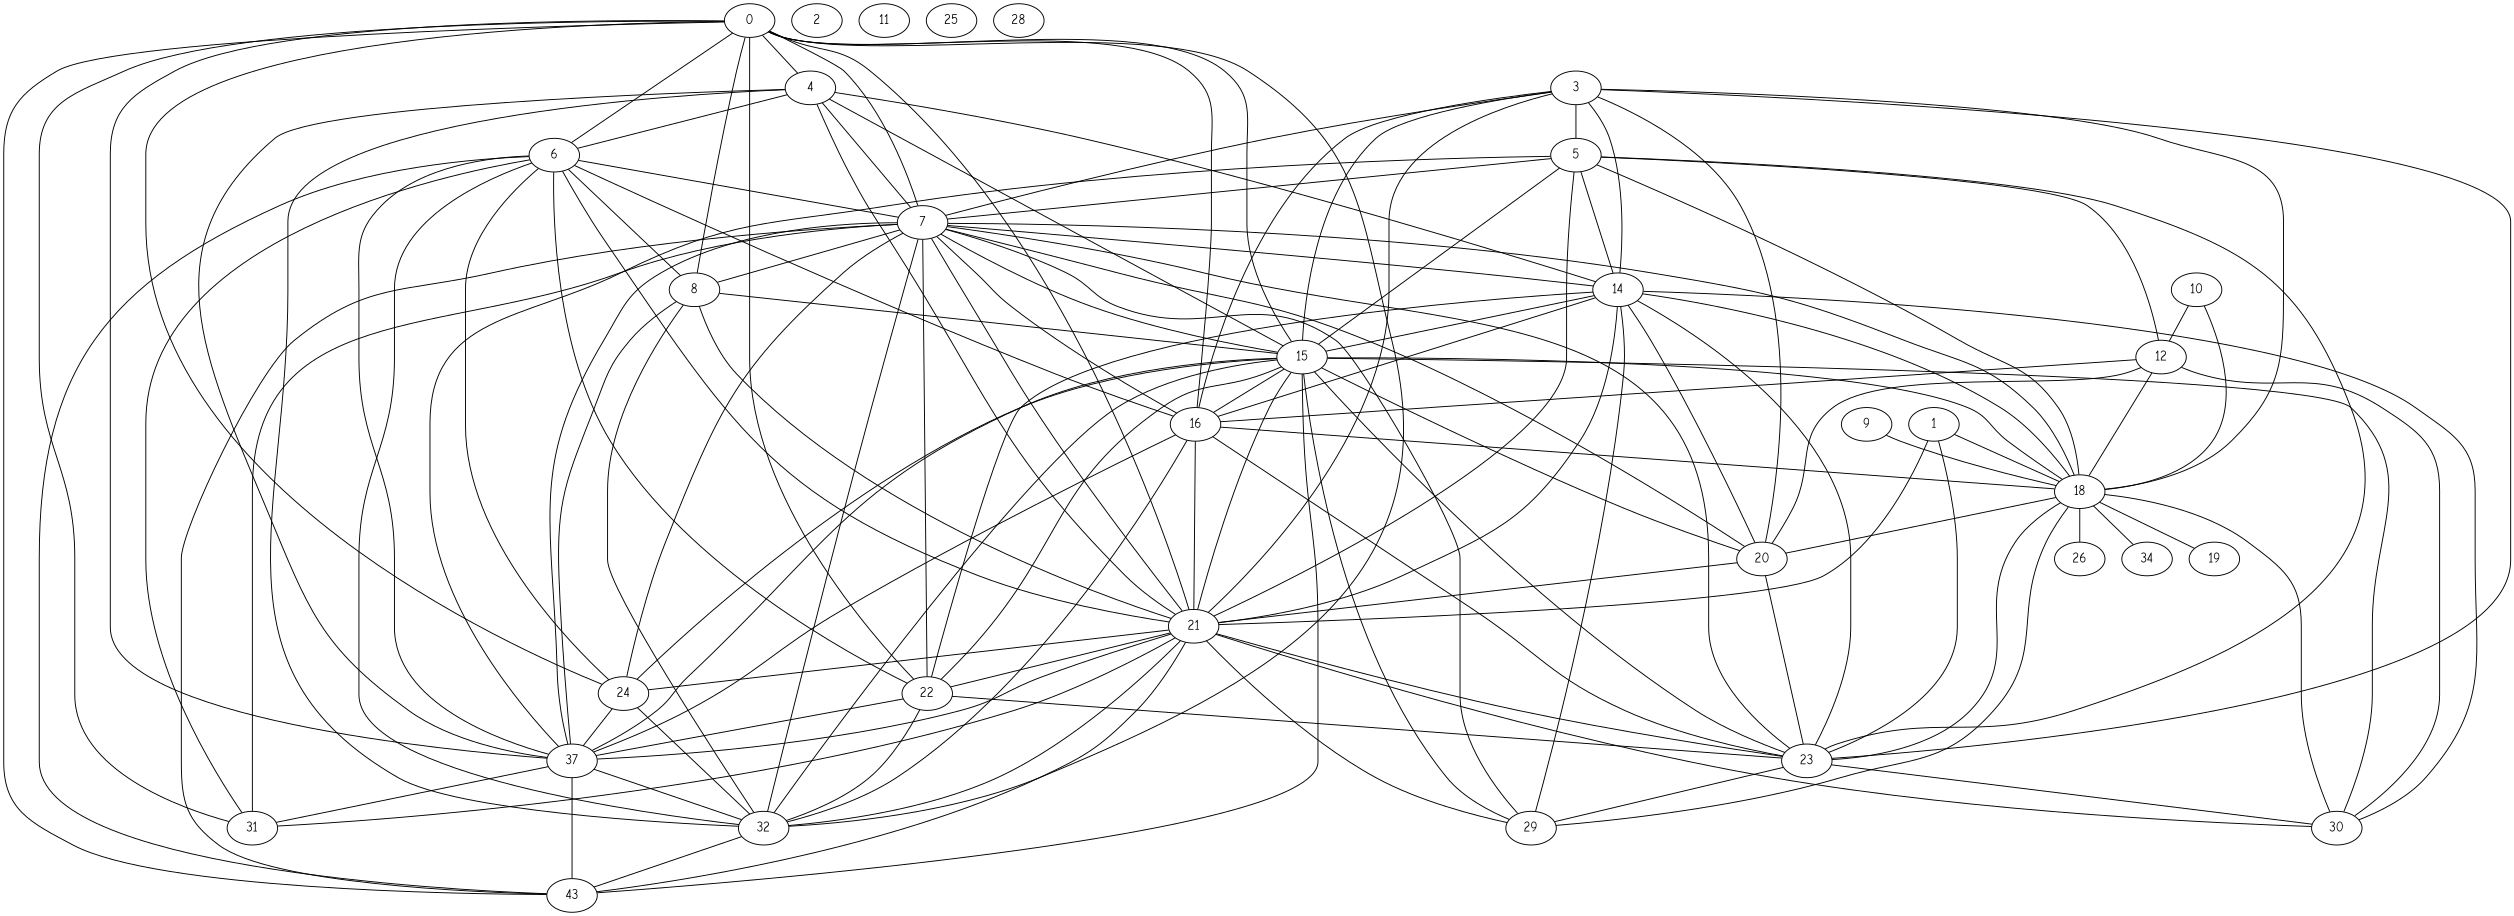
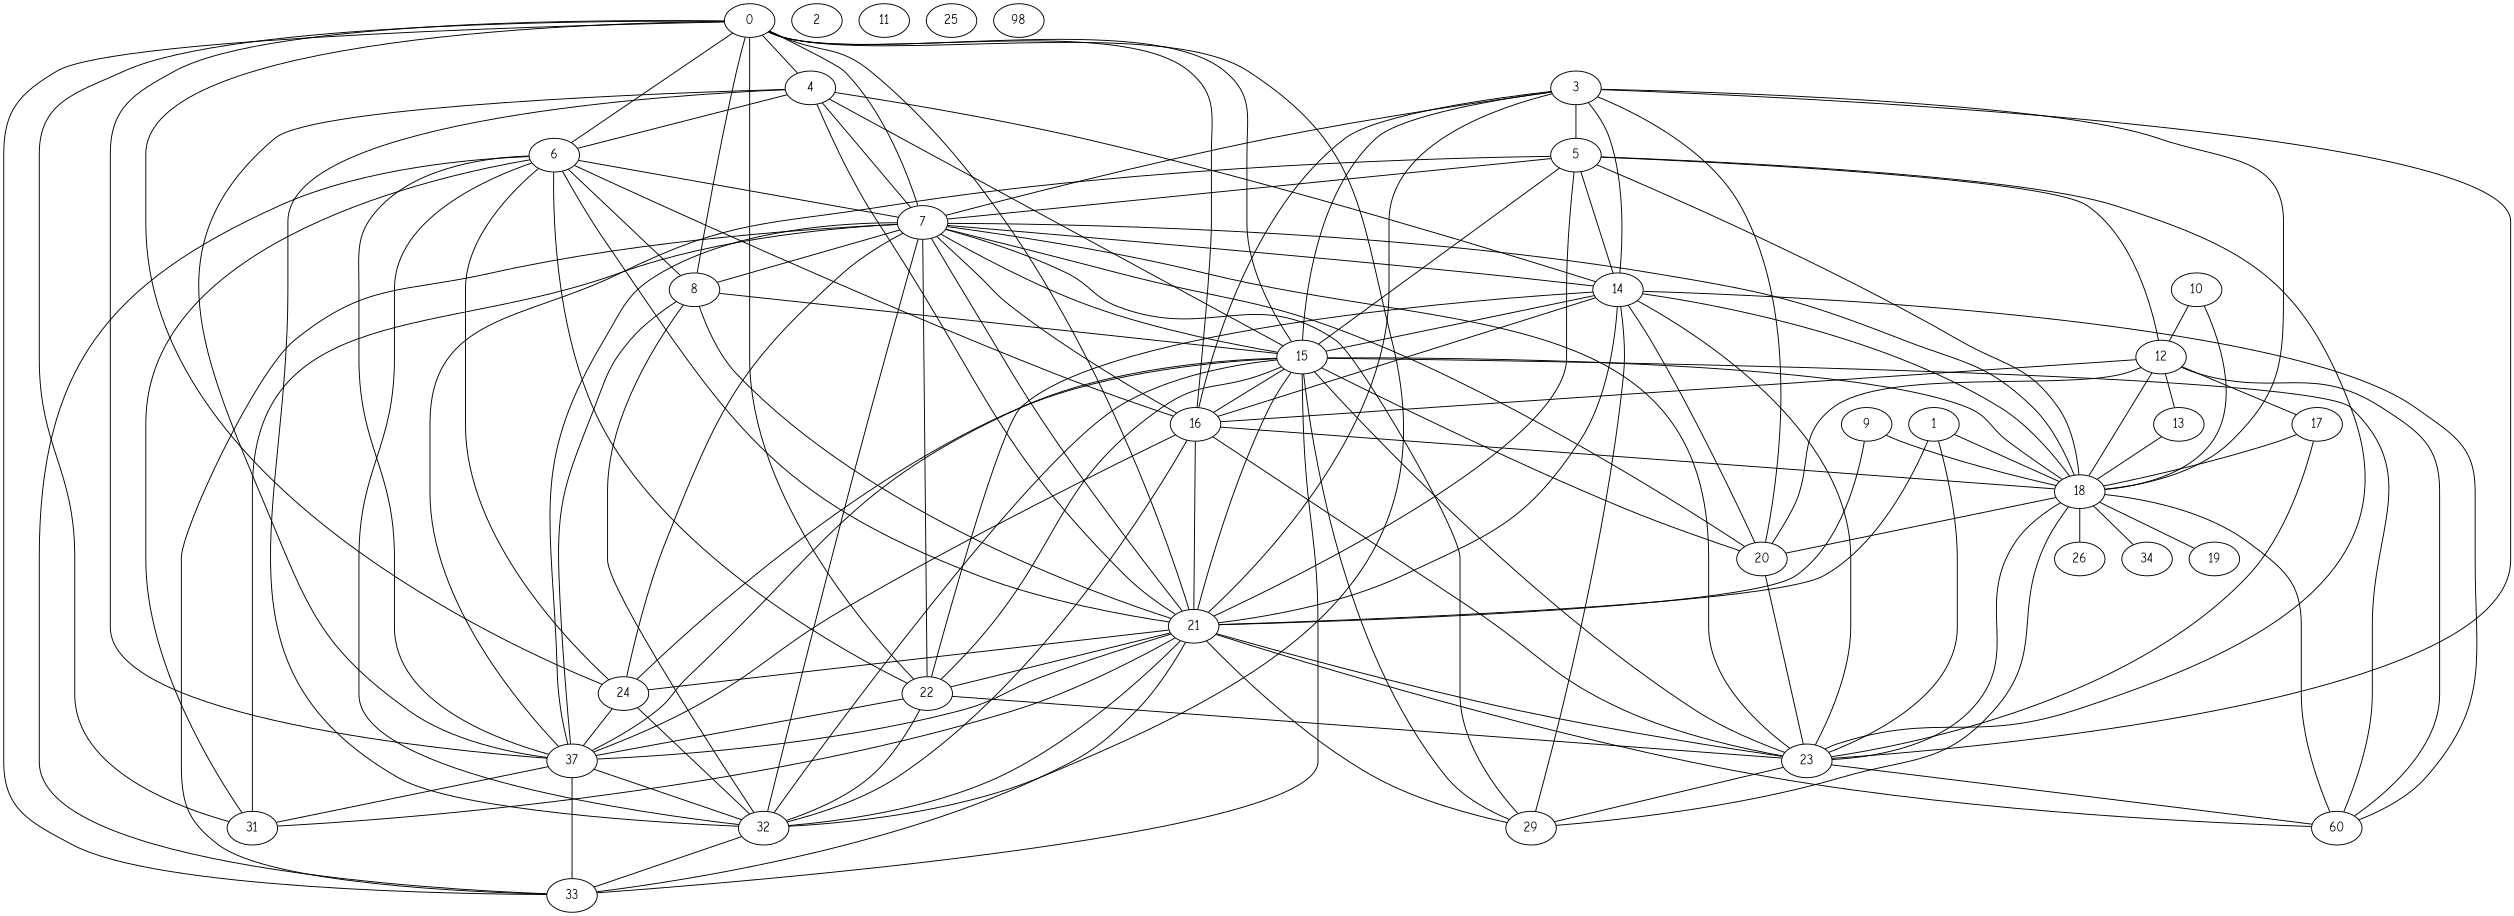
node "28": label "28" -> "98"
node "13": added
node "17": added
edge "20" -- "21": now "9" -- "21"
node "30": label "30" -> "60"
node "43": label "43" -> "33"
